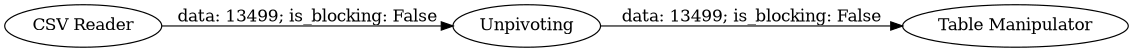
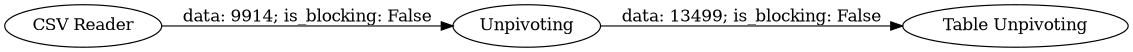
edge "CSV Reader" -> "Unpivoting": label "data: 13499; is_blocking: False" -> "data: 9914; is_blocking: False"
node "Table Manipulator": label "Table Manipulator" -> "Table Unpivoting"
